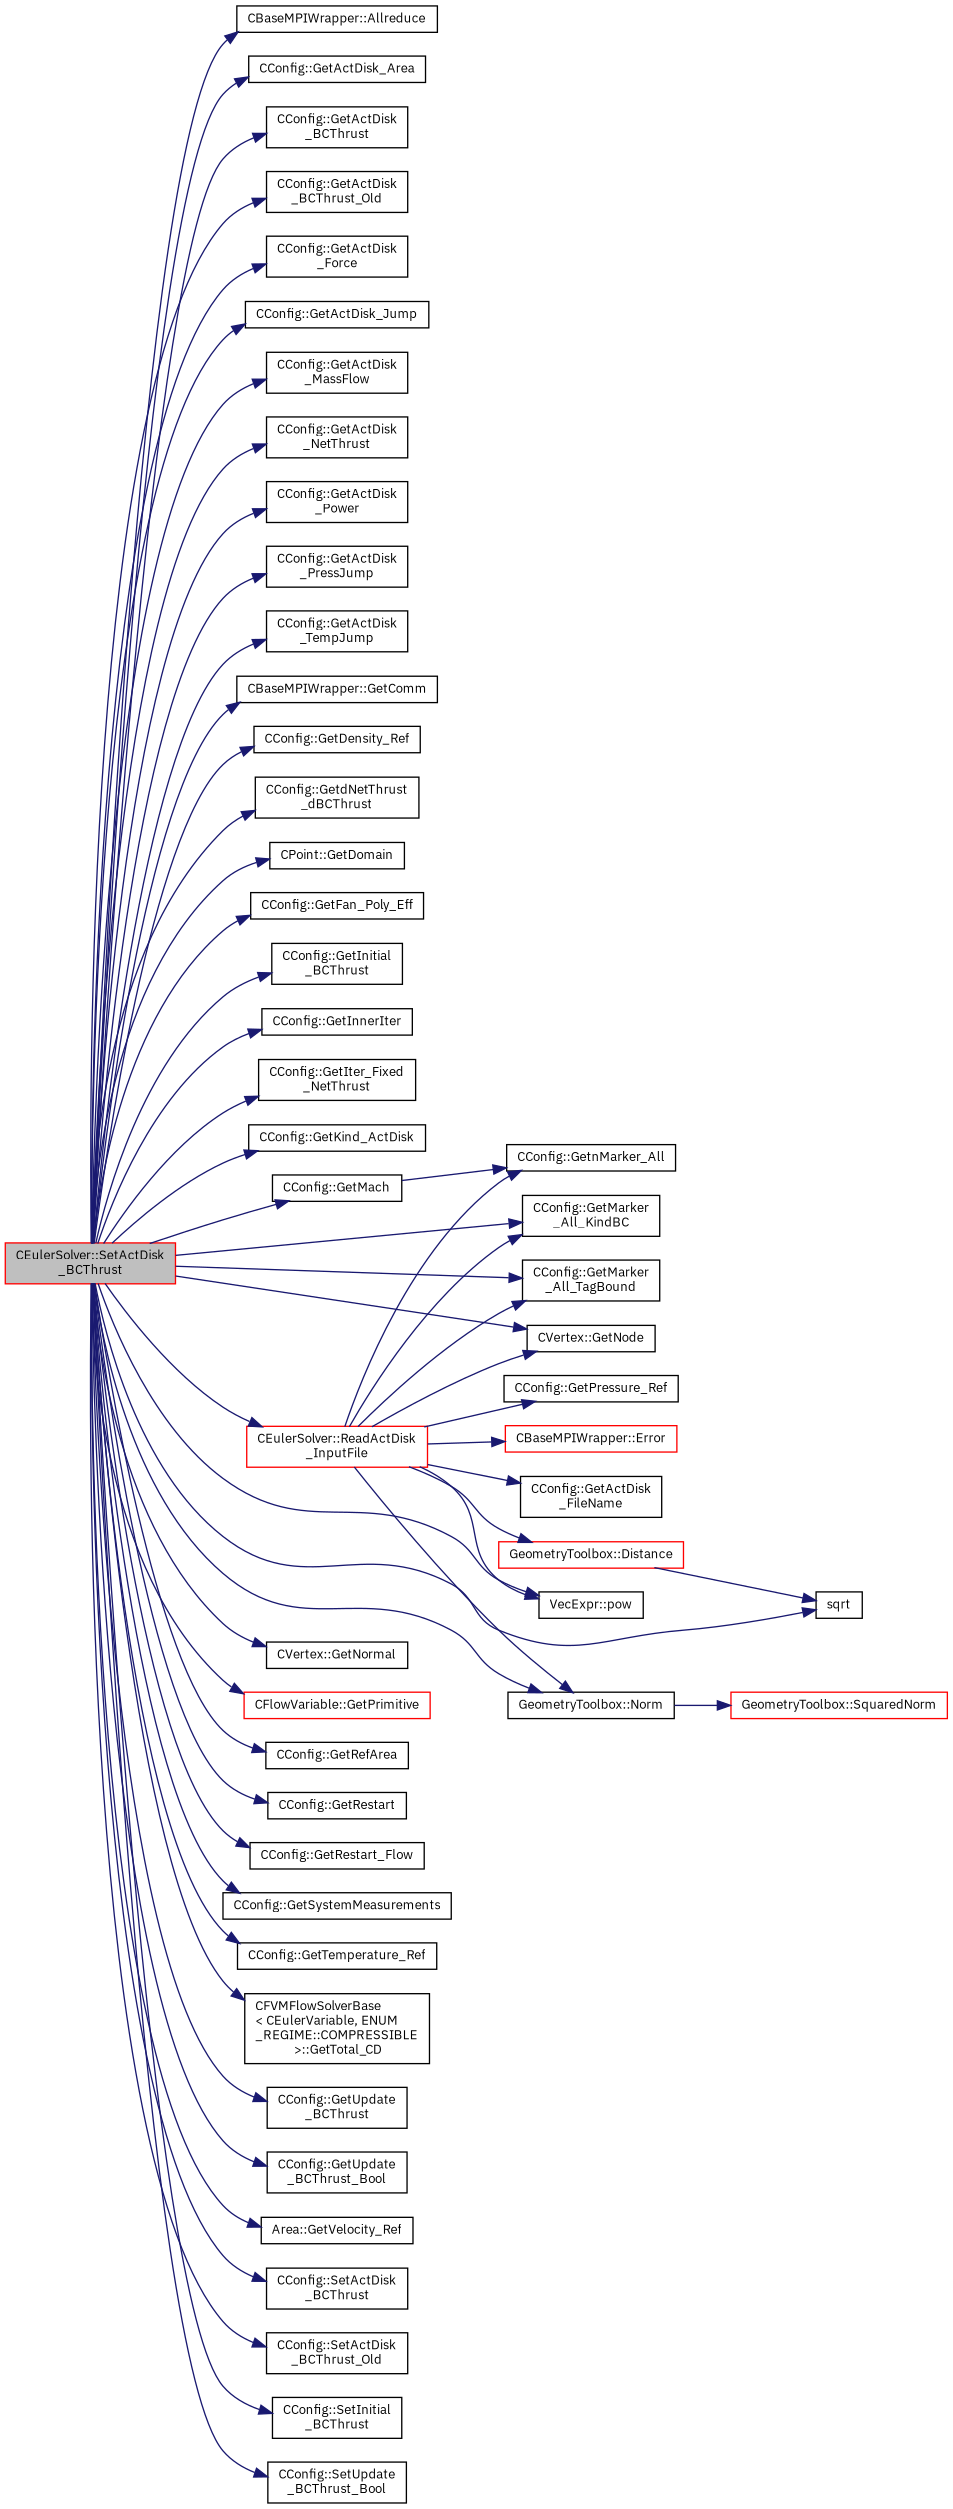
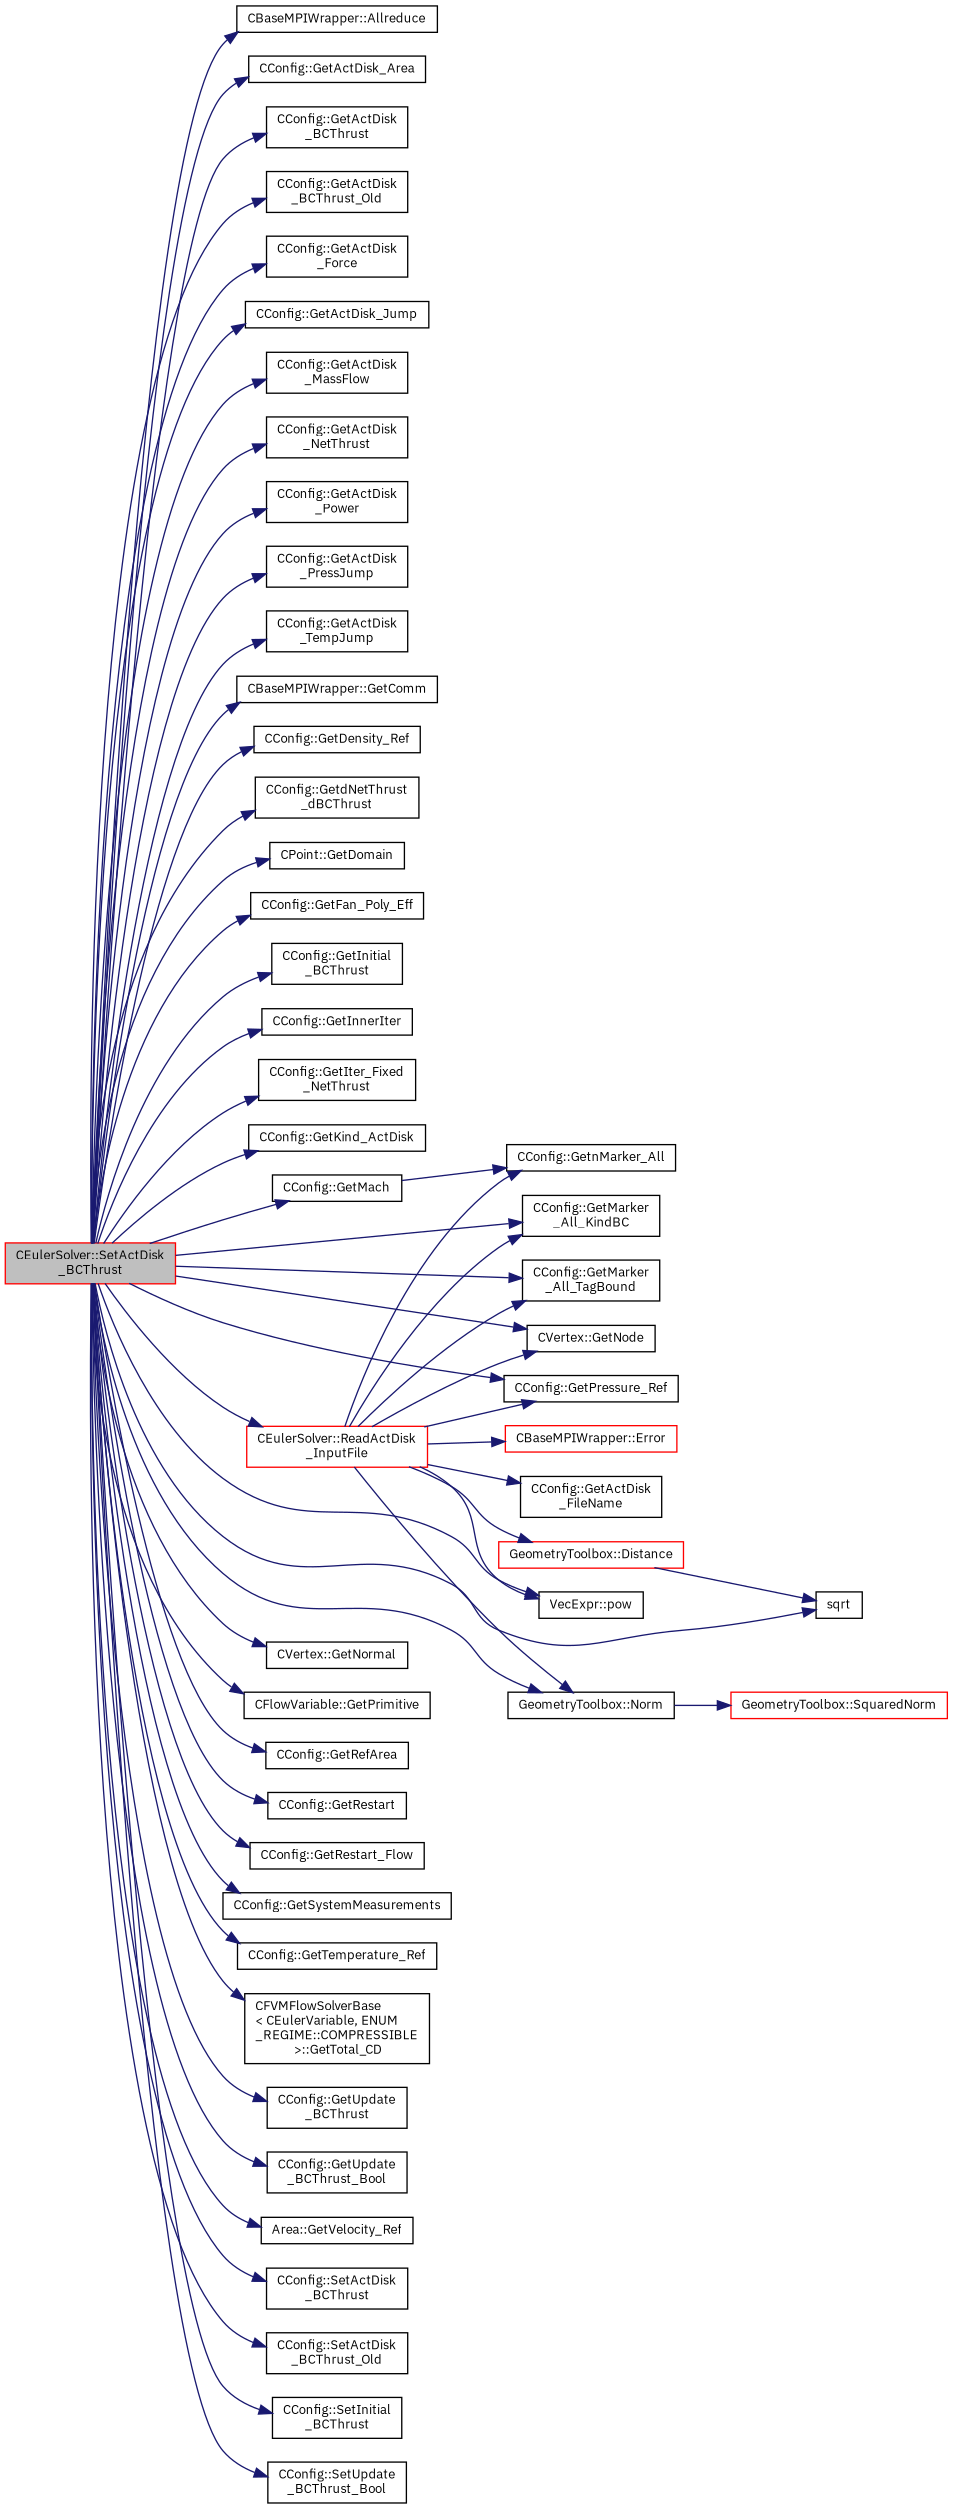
edge "CEulerSolver::SetActDisk _BCThrust" -> "CConfig::GetPressure_Ref": added
node "CFlowVariable::GetPrimitive": color red -> black
